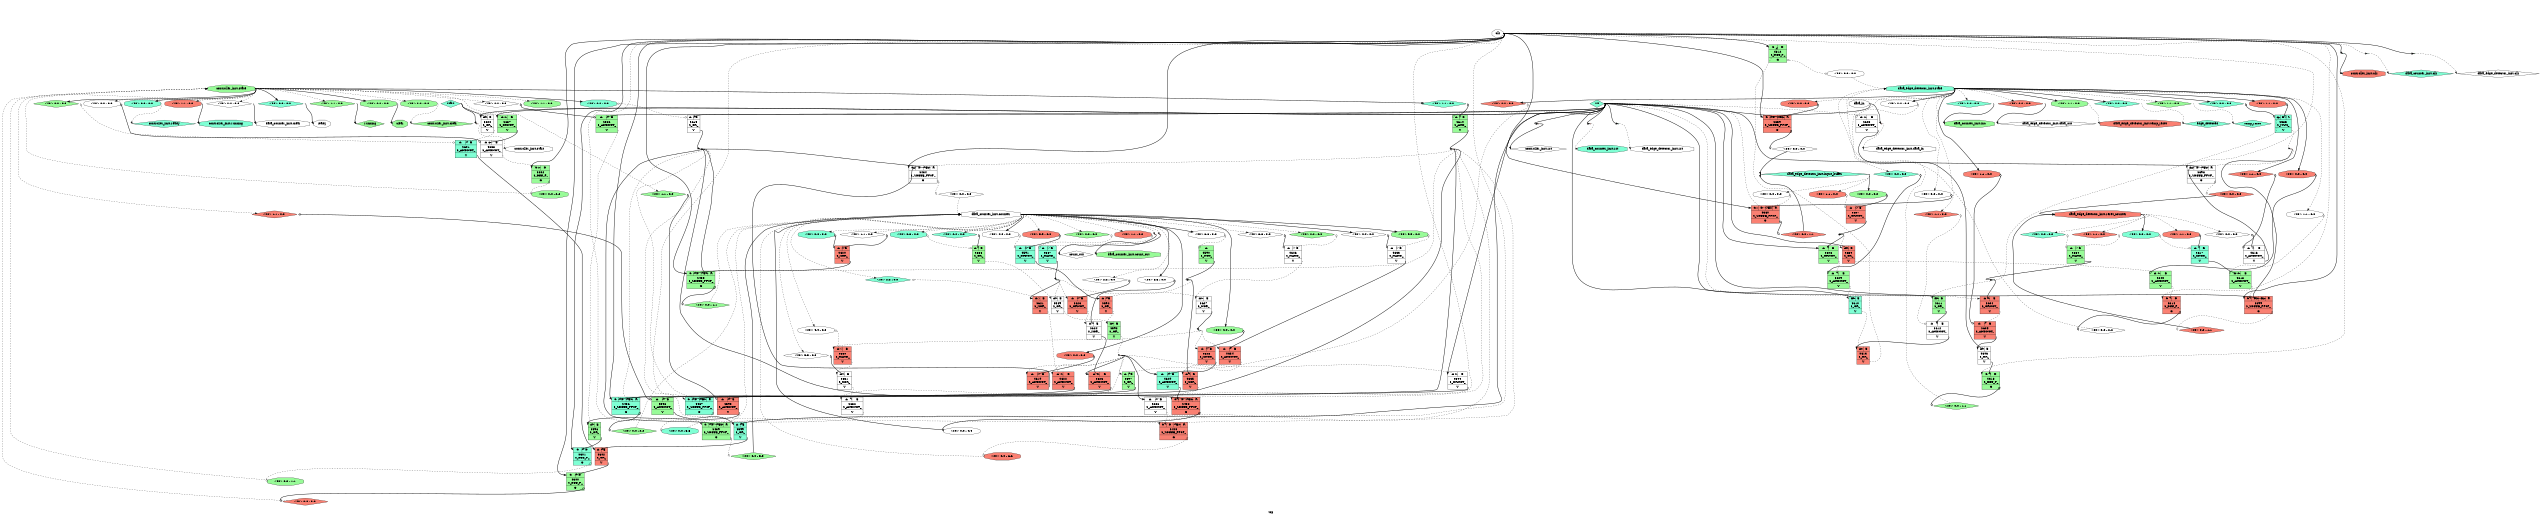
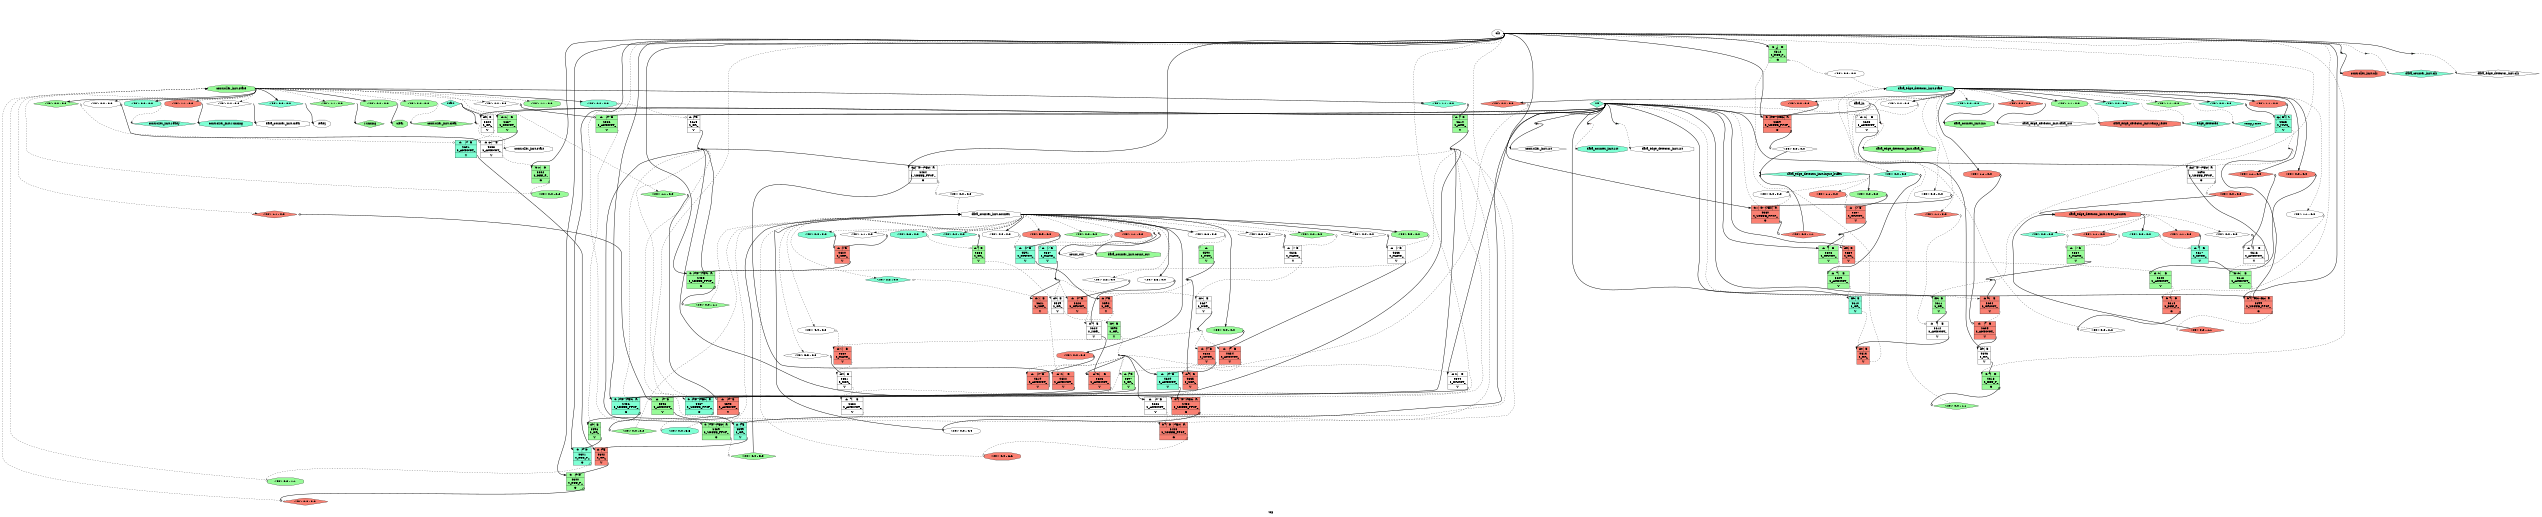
node "data_edge_detector_inst.data_in": fillcolor white -> palegreen
